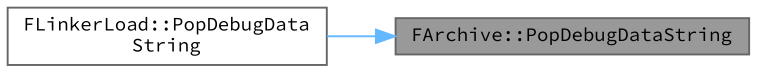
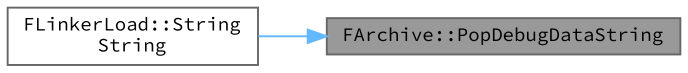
node "FLinkerLoad::PopDebugData String": label "FLinkerLoad::PopDebugData String" -> "FLinkerLoad::String String"
